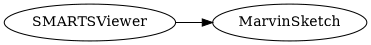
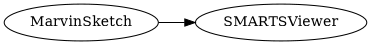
edge "SMARTSViewer" -> "MarvinSketch": reversed
